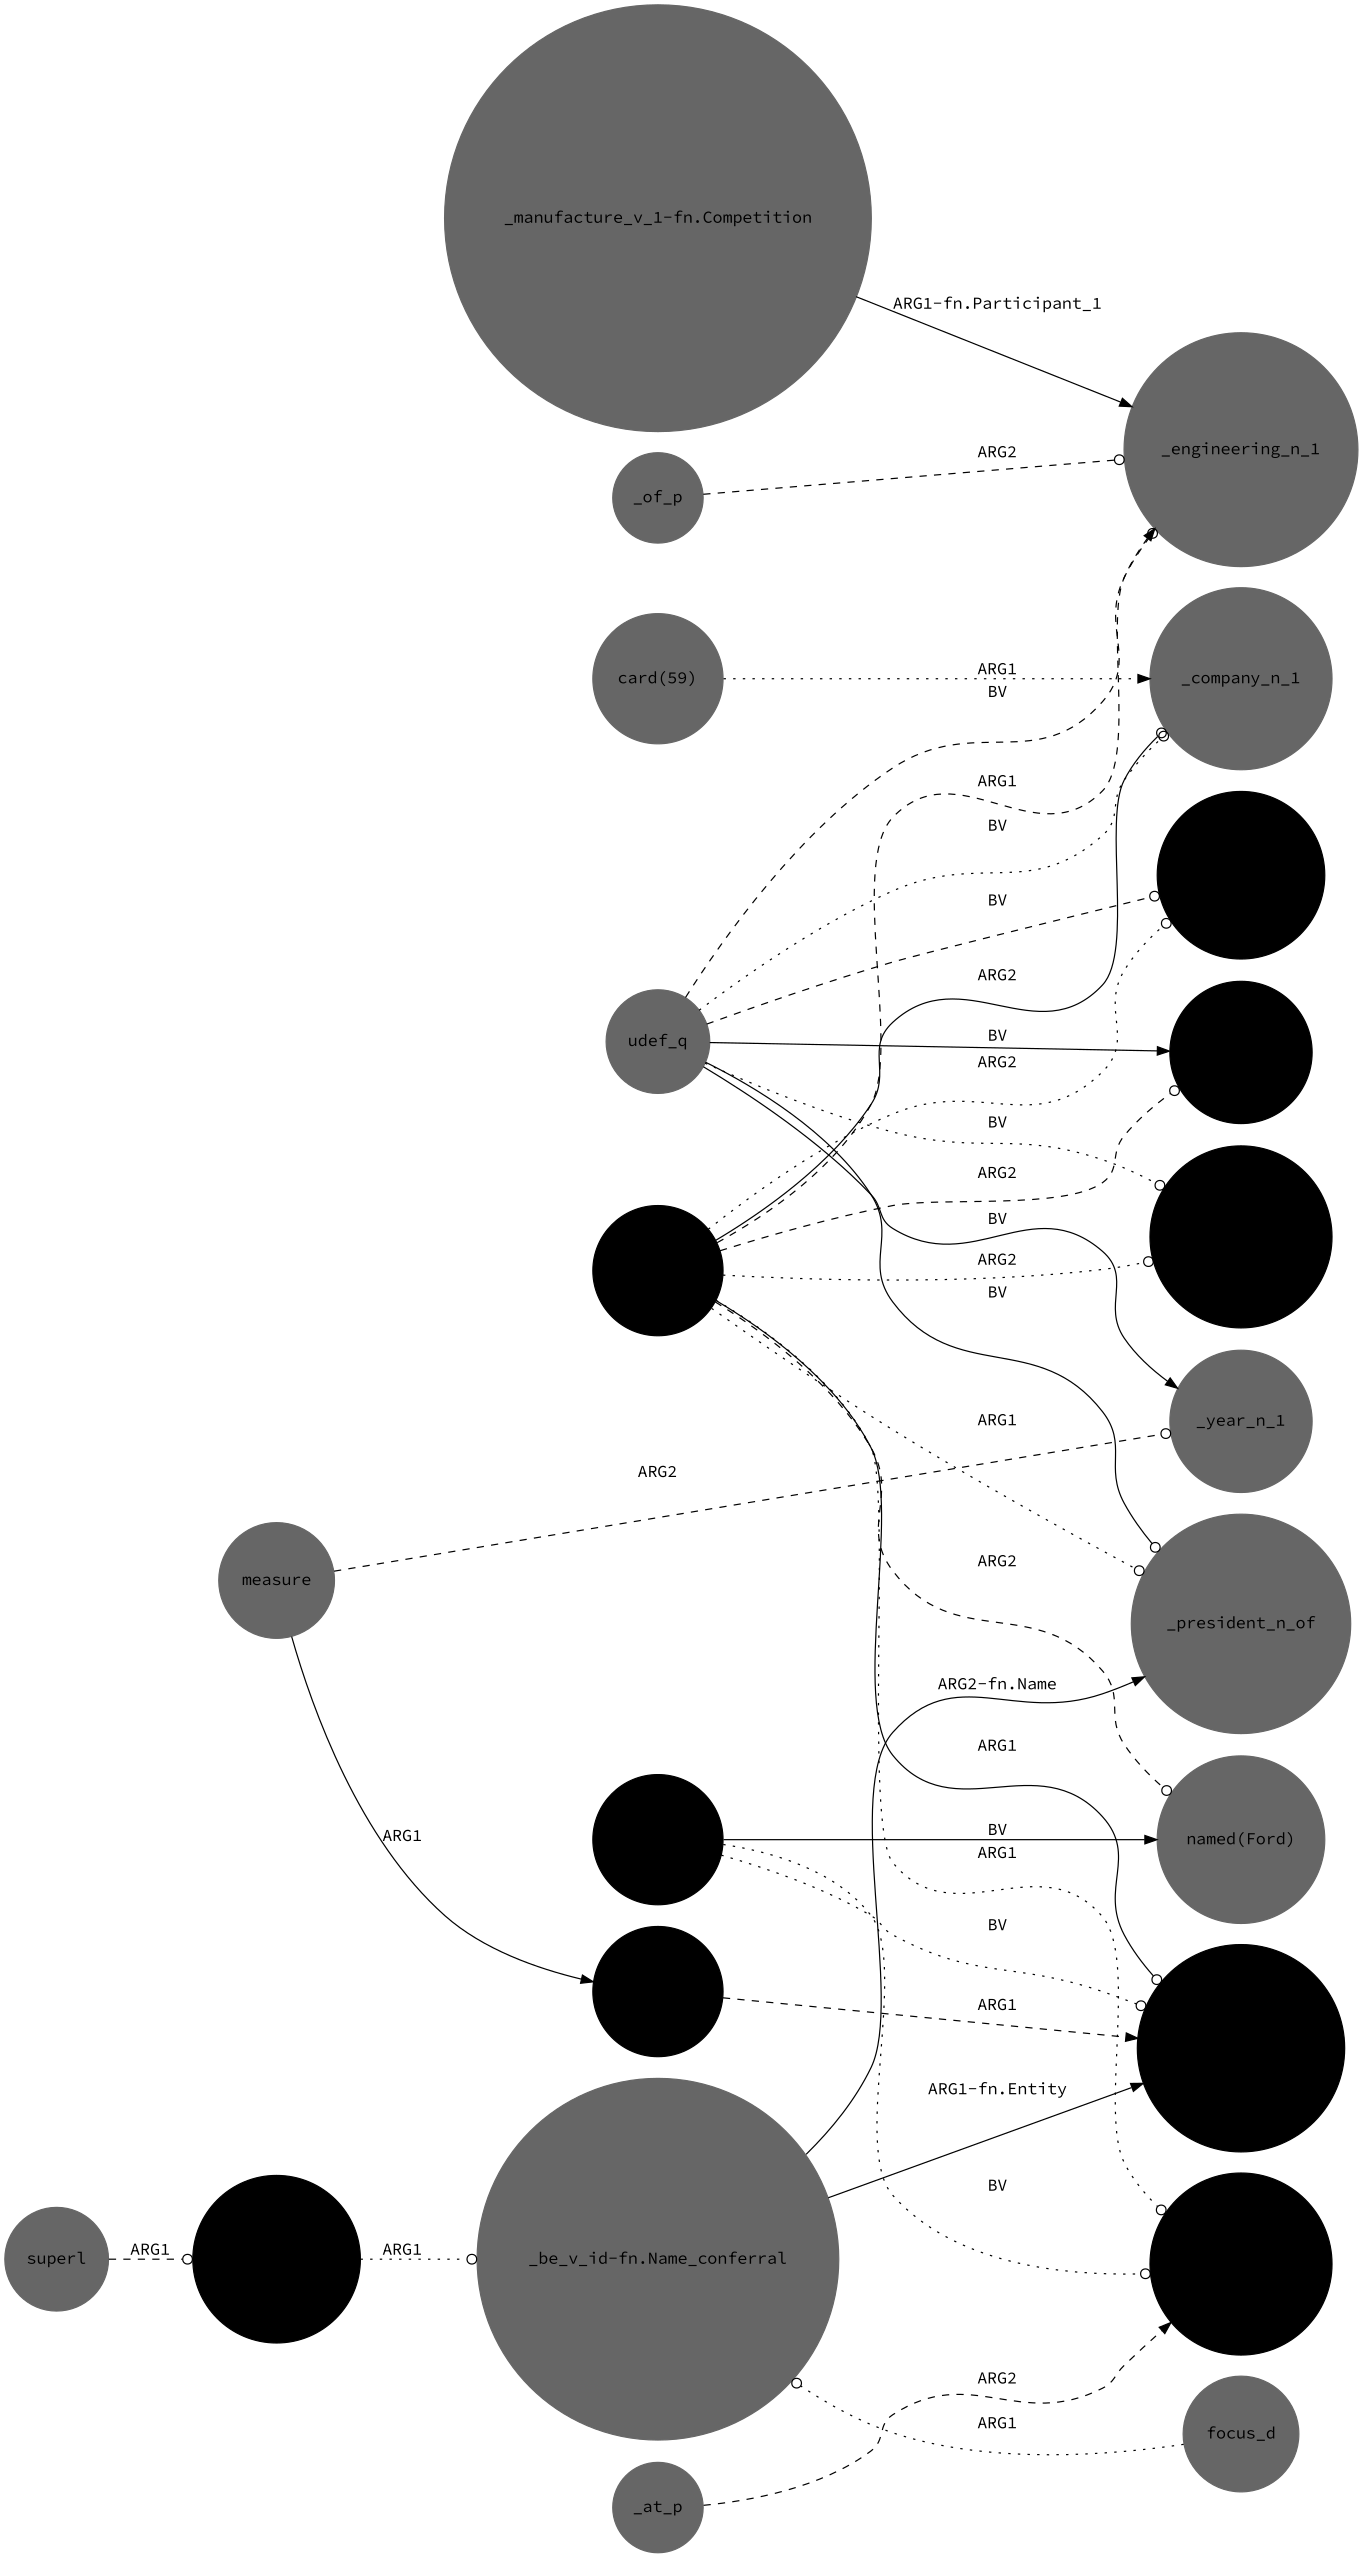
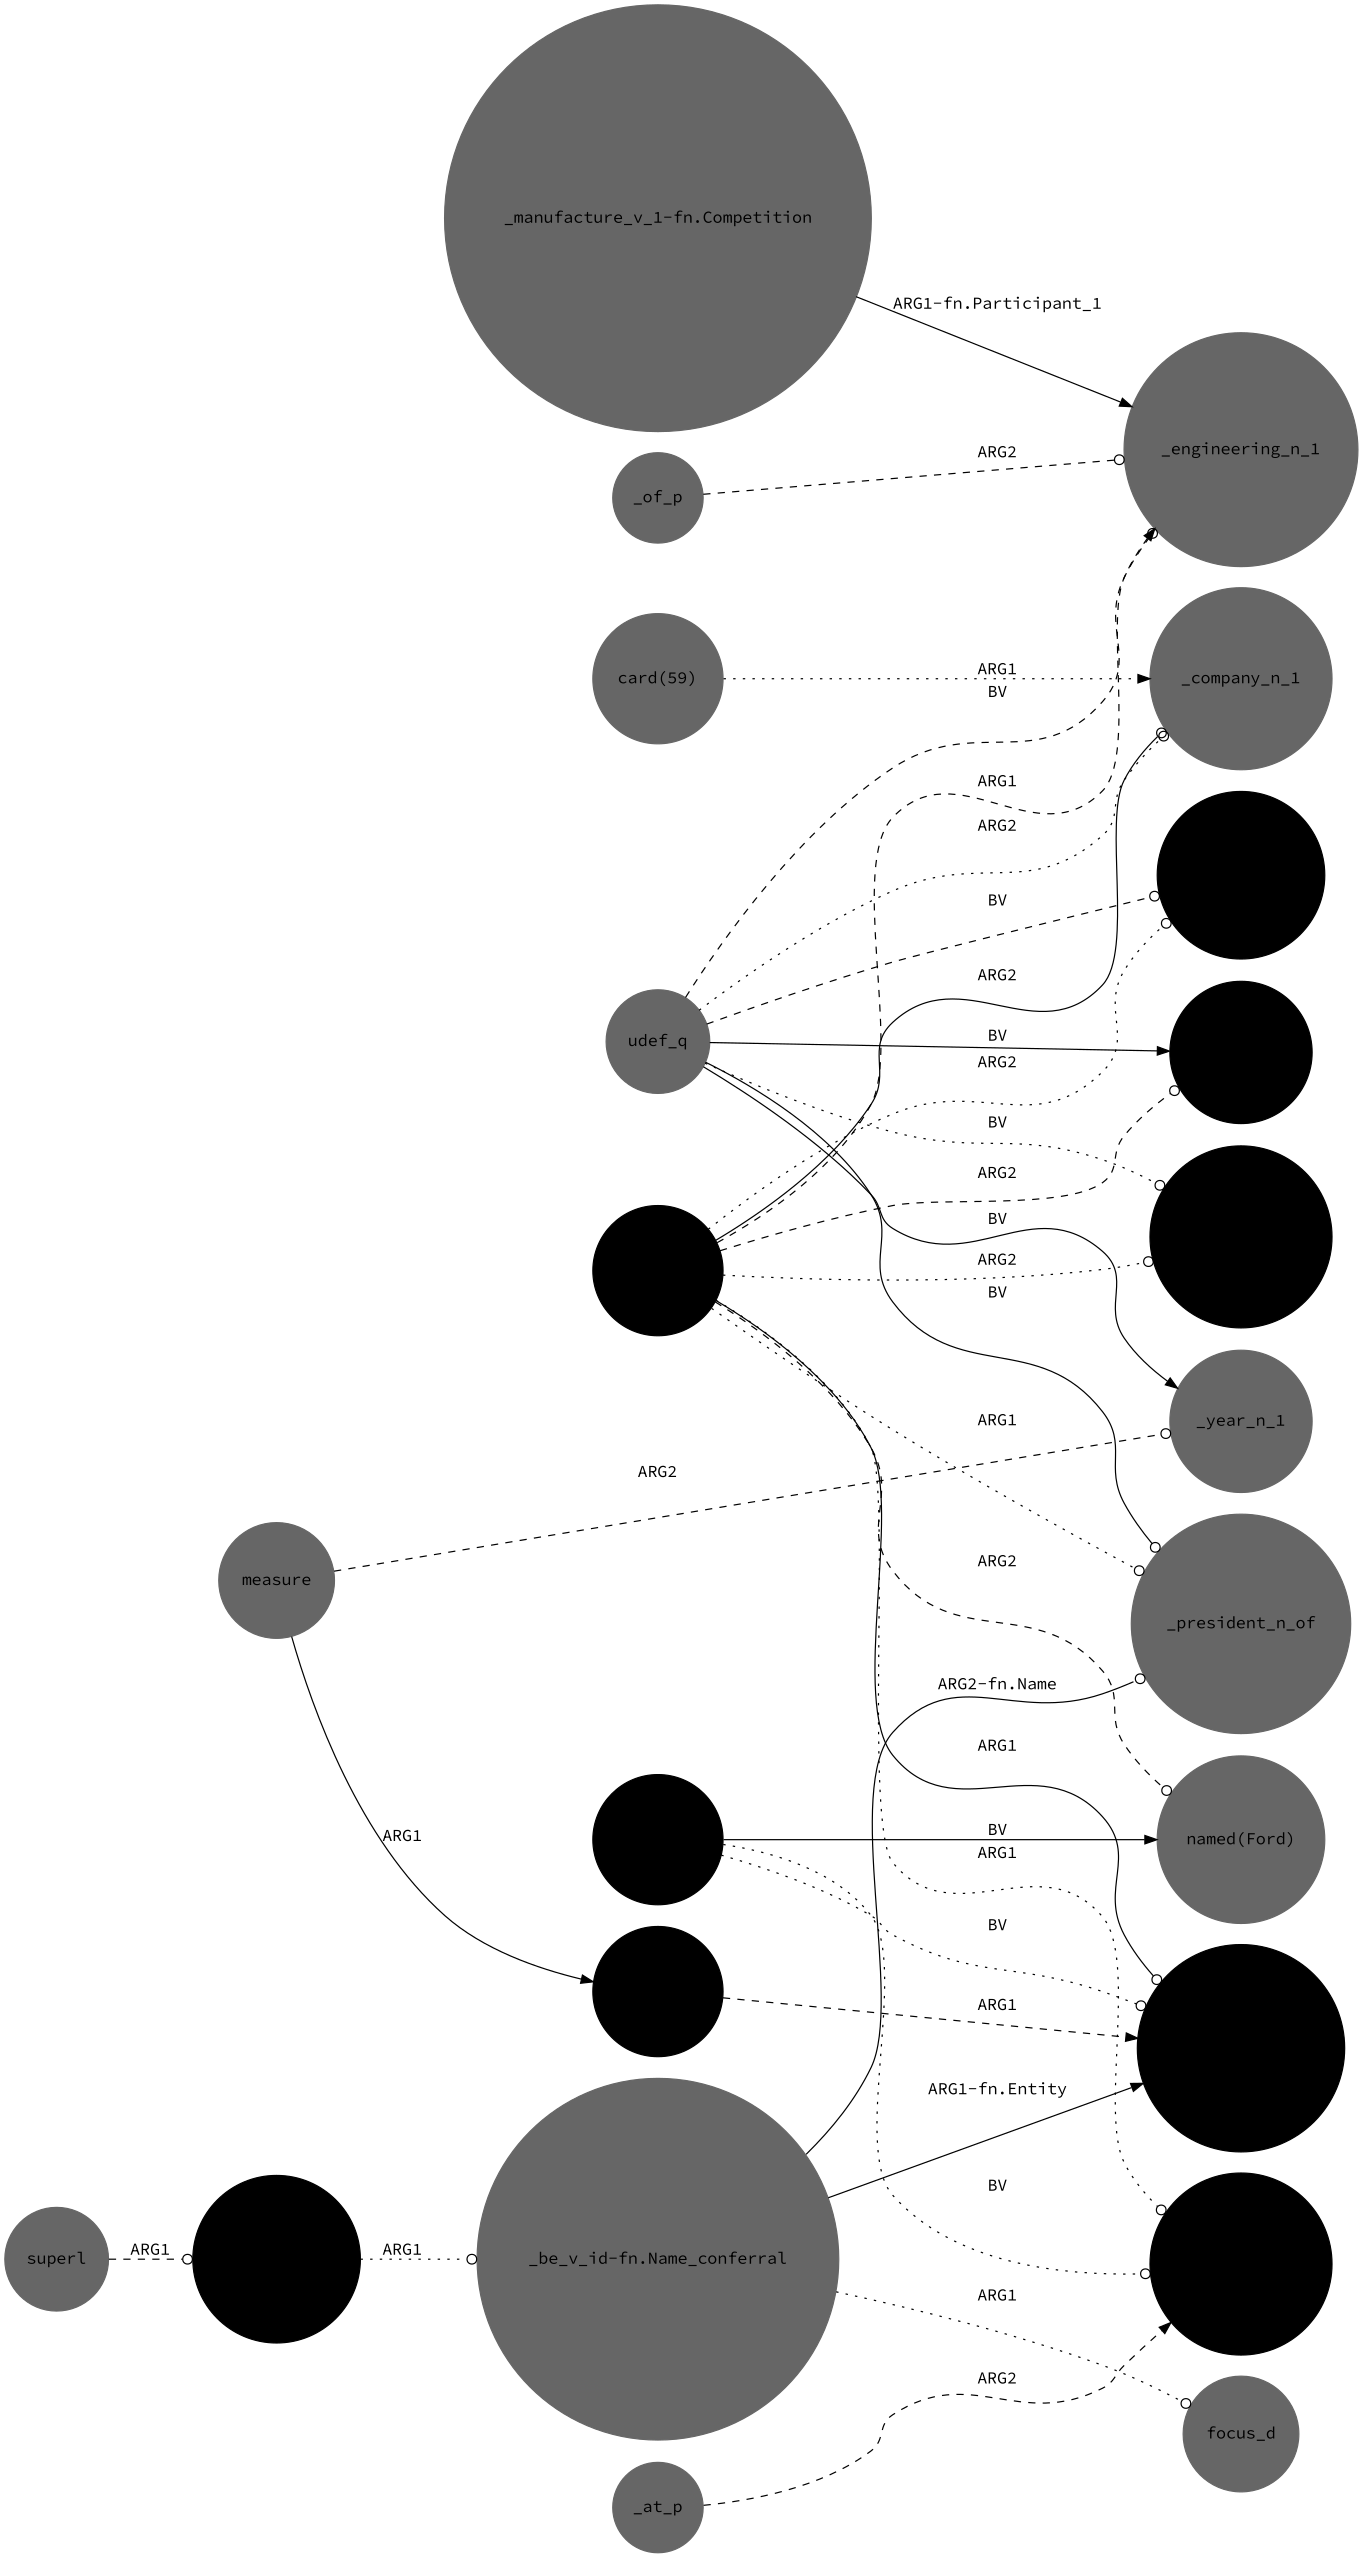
edge "udef_q" -> "_company_n_1": label "BV" -> "ARG2"
edge "_be_v_id-fn.Name_conferral" -> "_president_n_of": arrowhead normal -> odot
edge "focus_d" -> "_be_v_id-fn.Name_conferral": reversed
